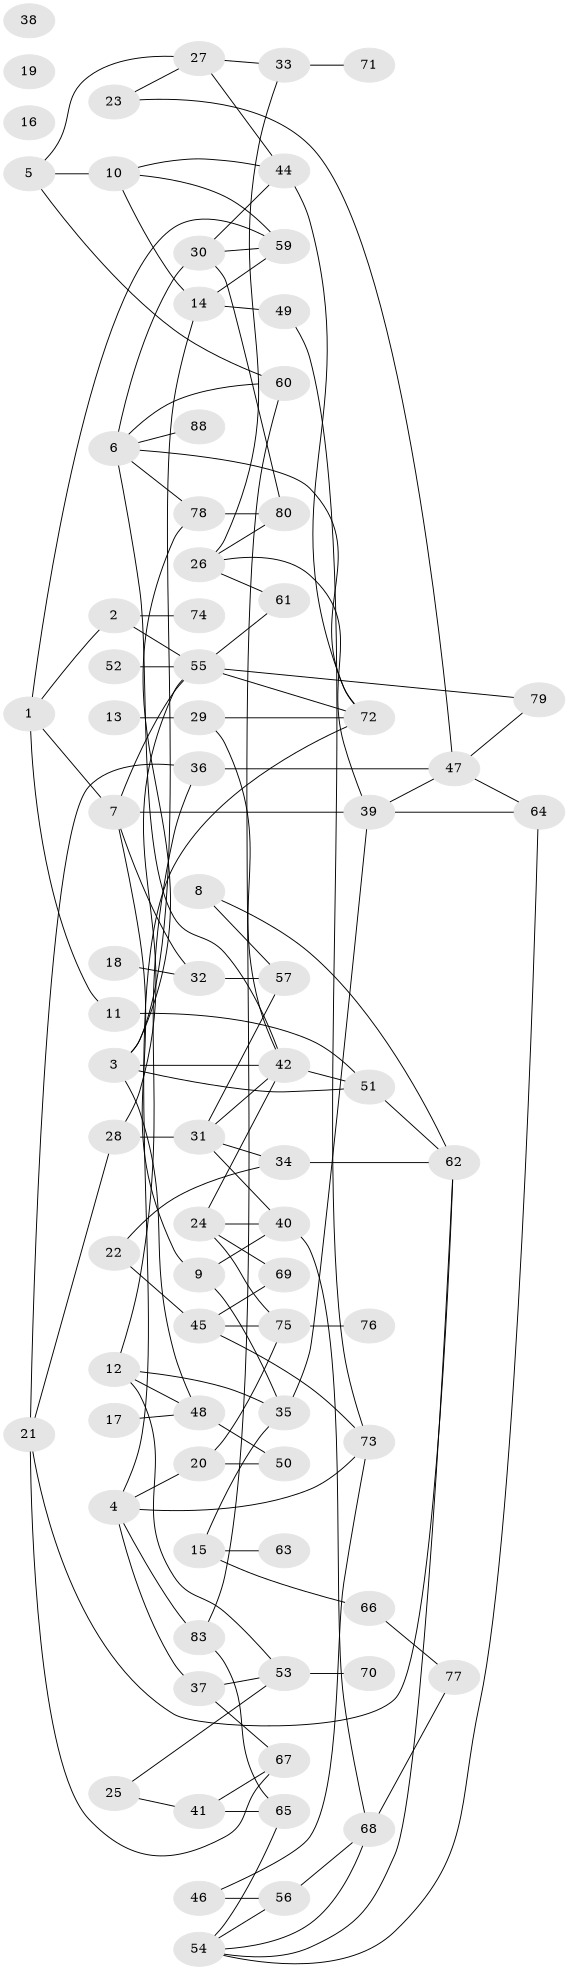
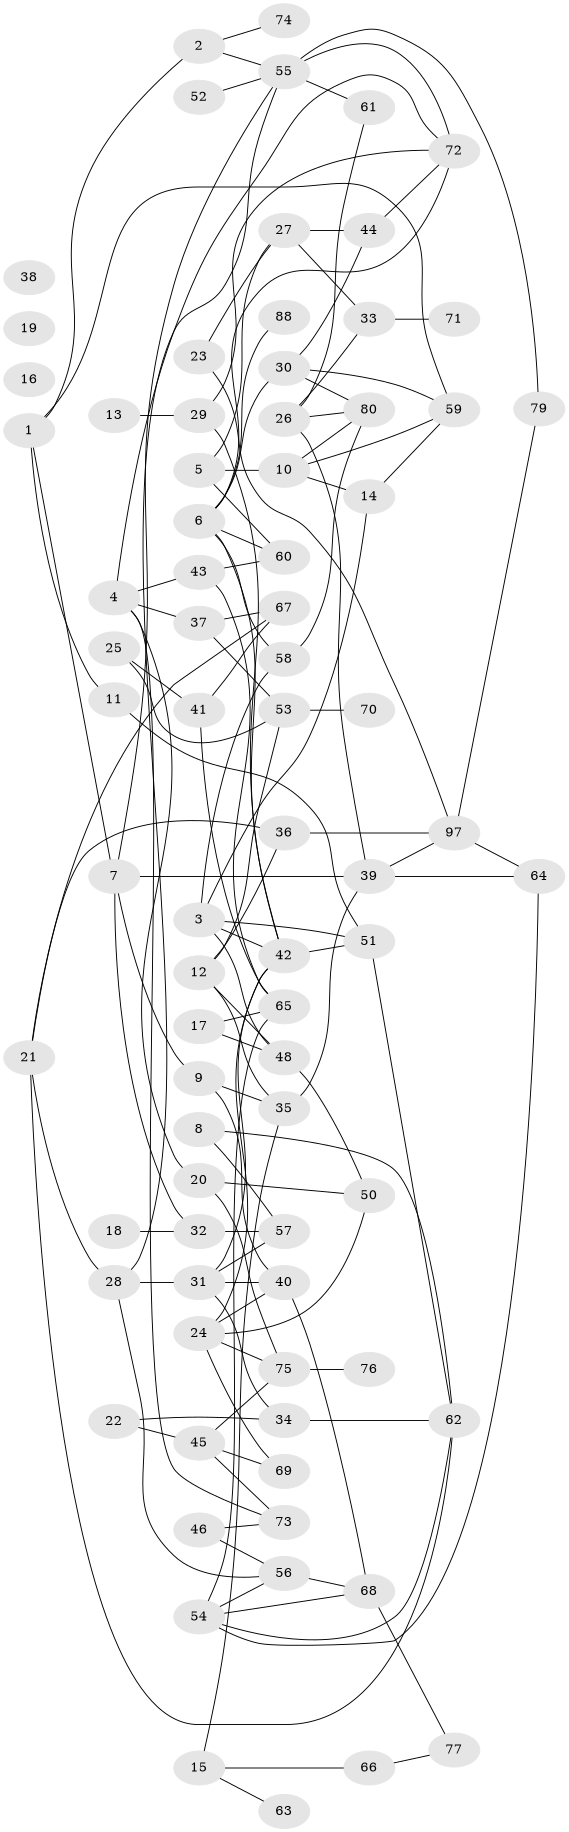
edge "44" -- "10": now "80" -- "10"
node "49": removed
node "78": label "78" -> "58"
node "47": label "47" -> "97"
edge "65" -- "17": added
edge "50" -- "24": added
edge "28" -- "56": added
node "83": label "83" -> "43"
